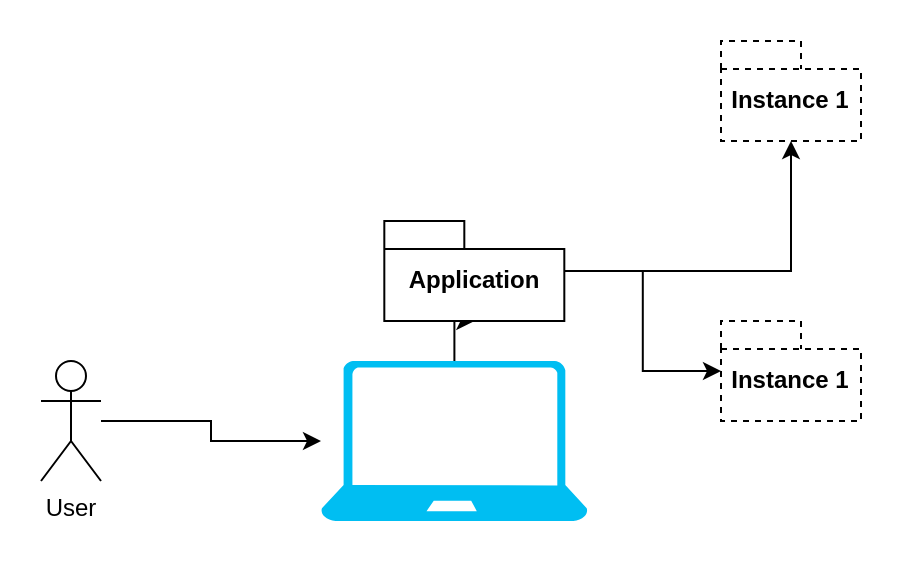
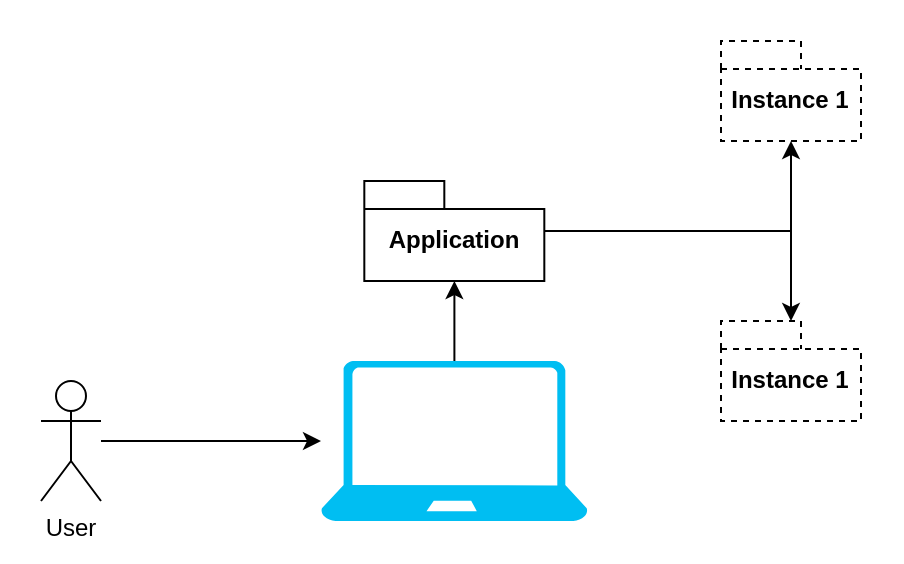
node "Application": moved (474, 271) -> (454, 231)
node "User": moved (71, 421) -> (71, 441)
